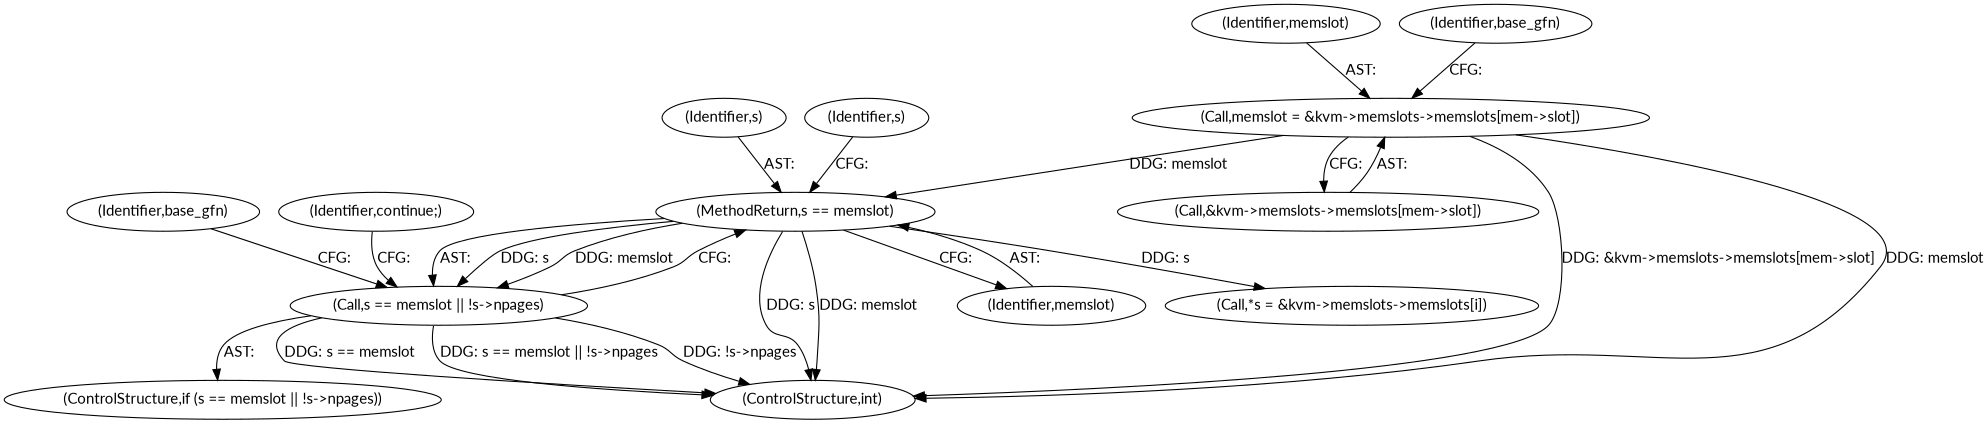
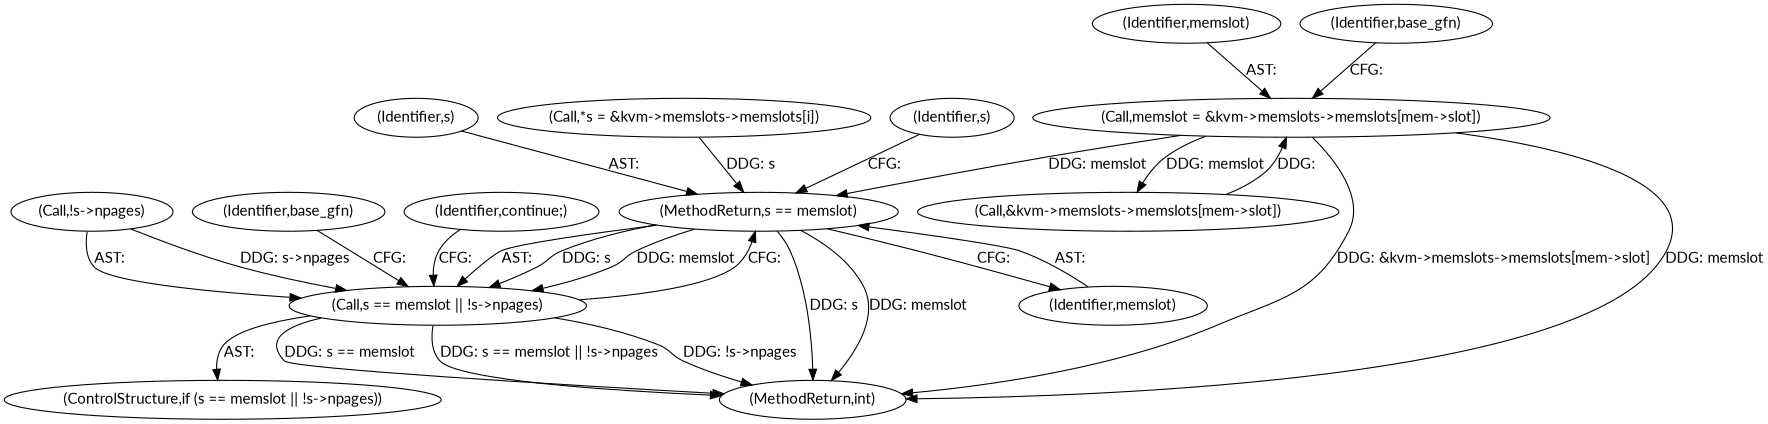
edge "(Call,memslot = &kvm->memslots->memslots[mem->slot])" -> "(Call,&kvm->memslots->memslots[mem->slot])": label "CFG: " -> "DDG: memslot"
edge "(Call,&kvm->memslots->memslots[mem->slot])" -> "(Call,memslot = &kvm->memslots->memslots[mem->slot])": label "AST: " -> "DDG: "
node "(Call,!s->npages)": added
edge "(MethodReturn,s == memslot)" -> "(Call,*s = &kvm->memslots->memslots[i])": reversed
node "(ControlStructure,int)": label "(ControlStructure,int)" -> "(MethodReturn,int)"
